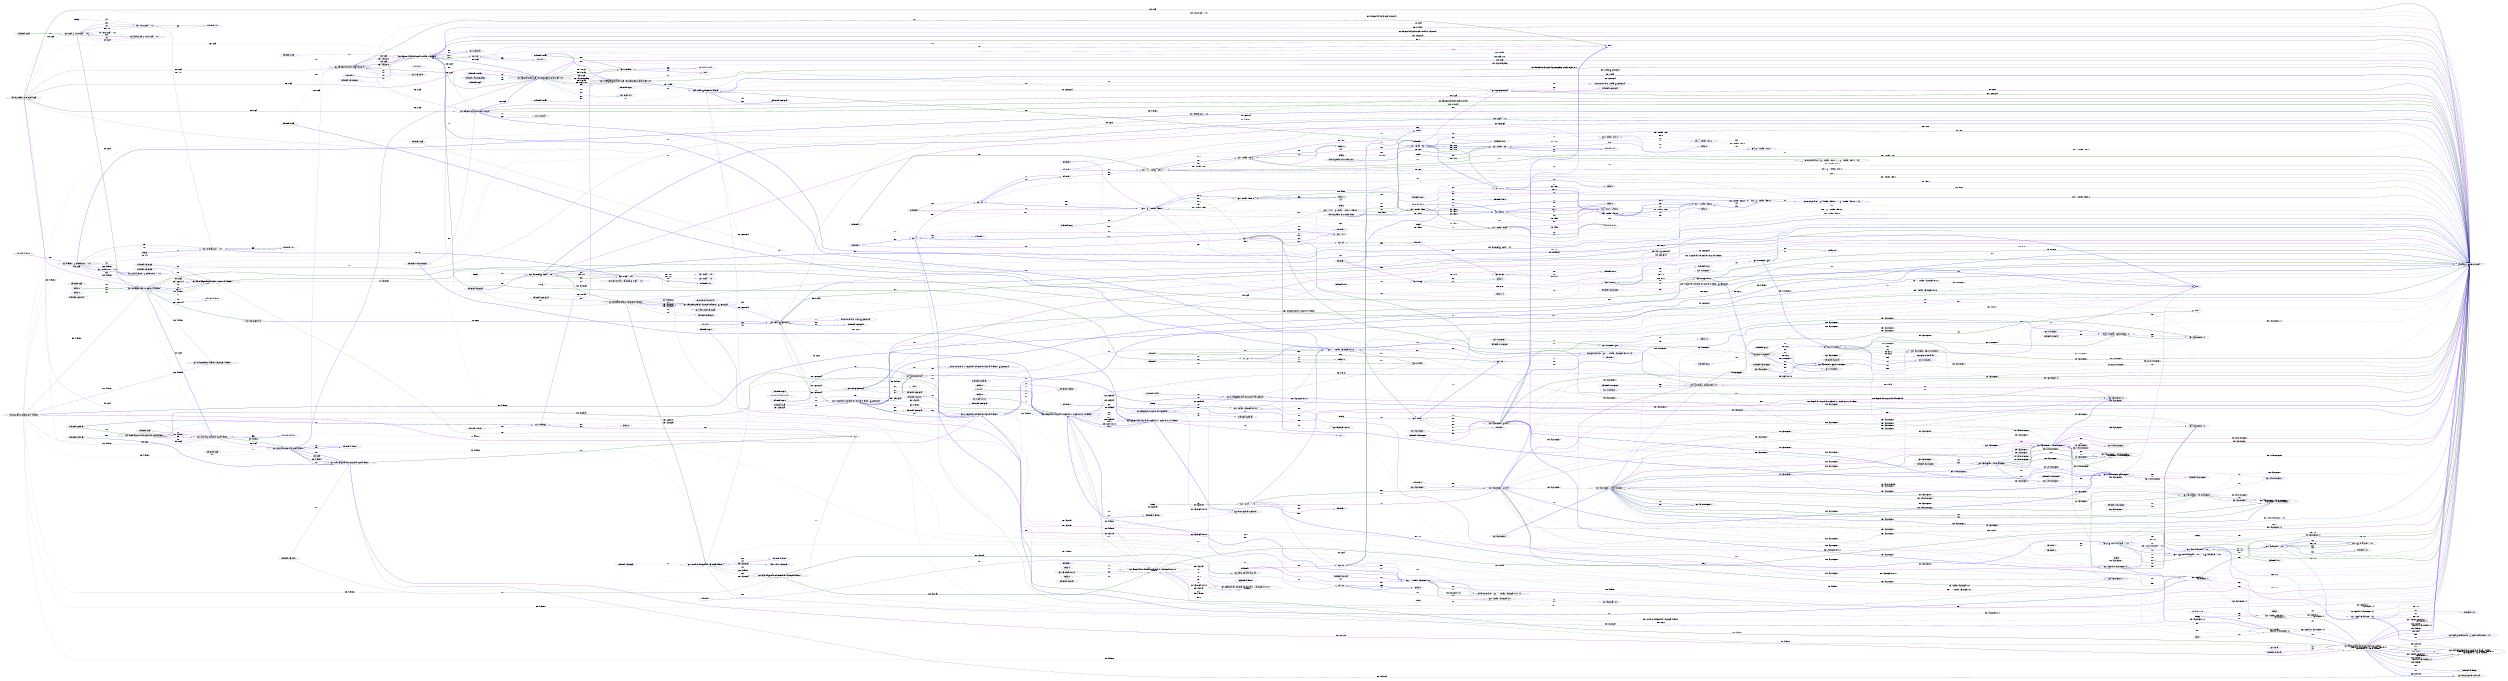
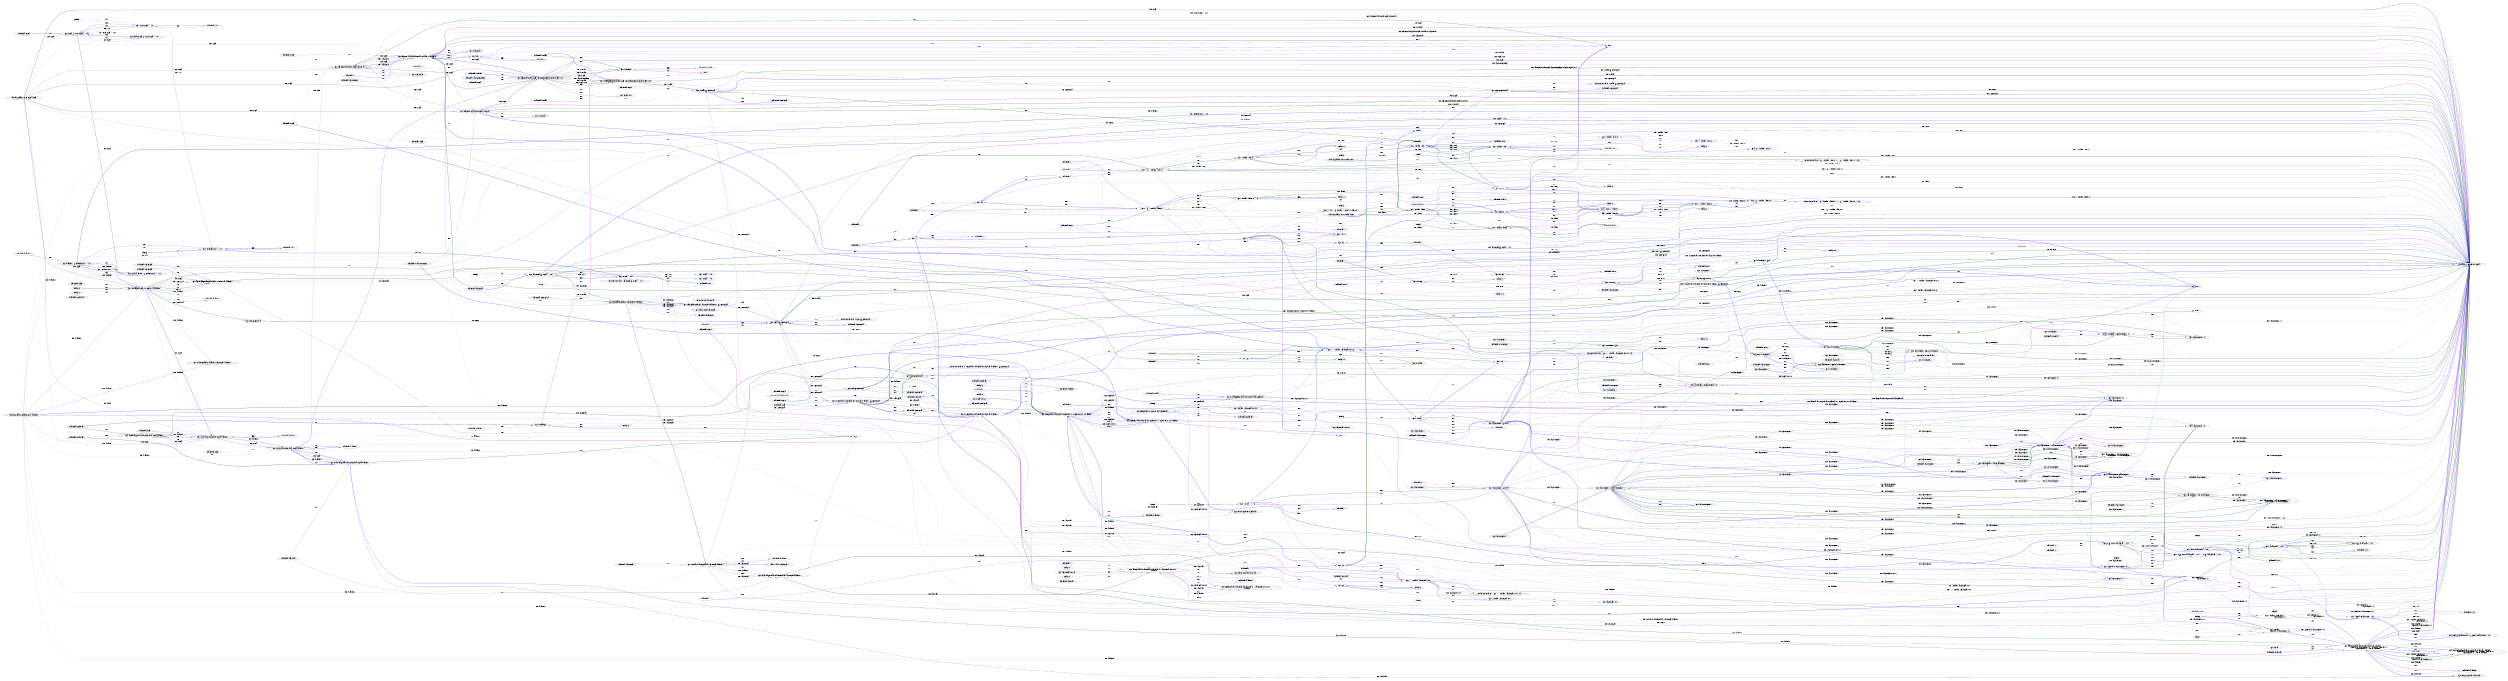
node "(Call,proceed == SetMagickPixelPacket)": label "(Call,proceed == SetMagickPixelPacket)" -> "(Call,proceed == MagickFalse)"
